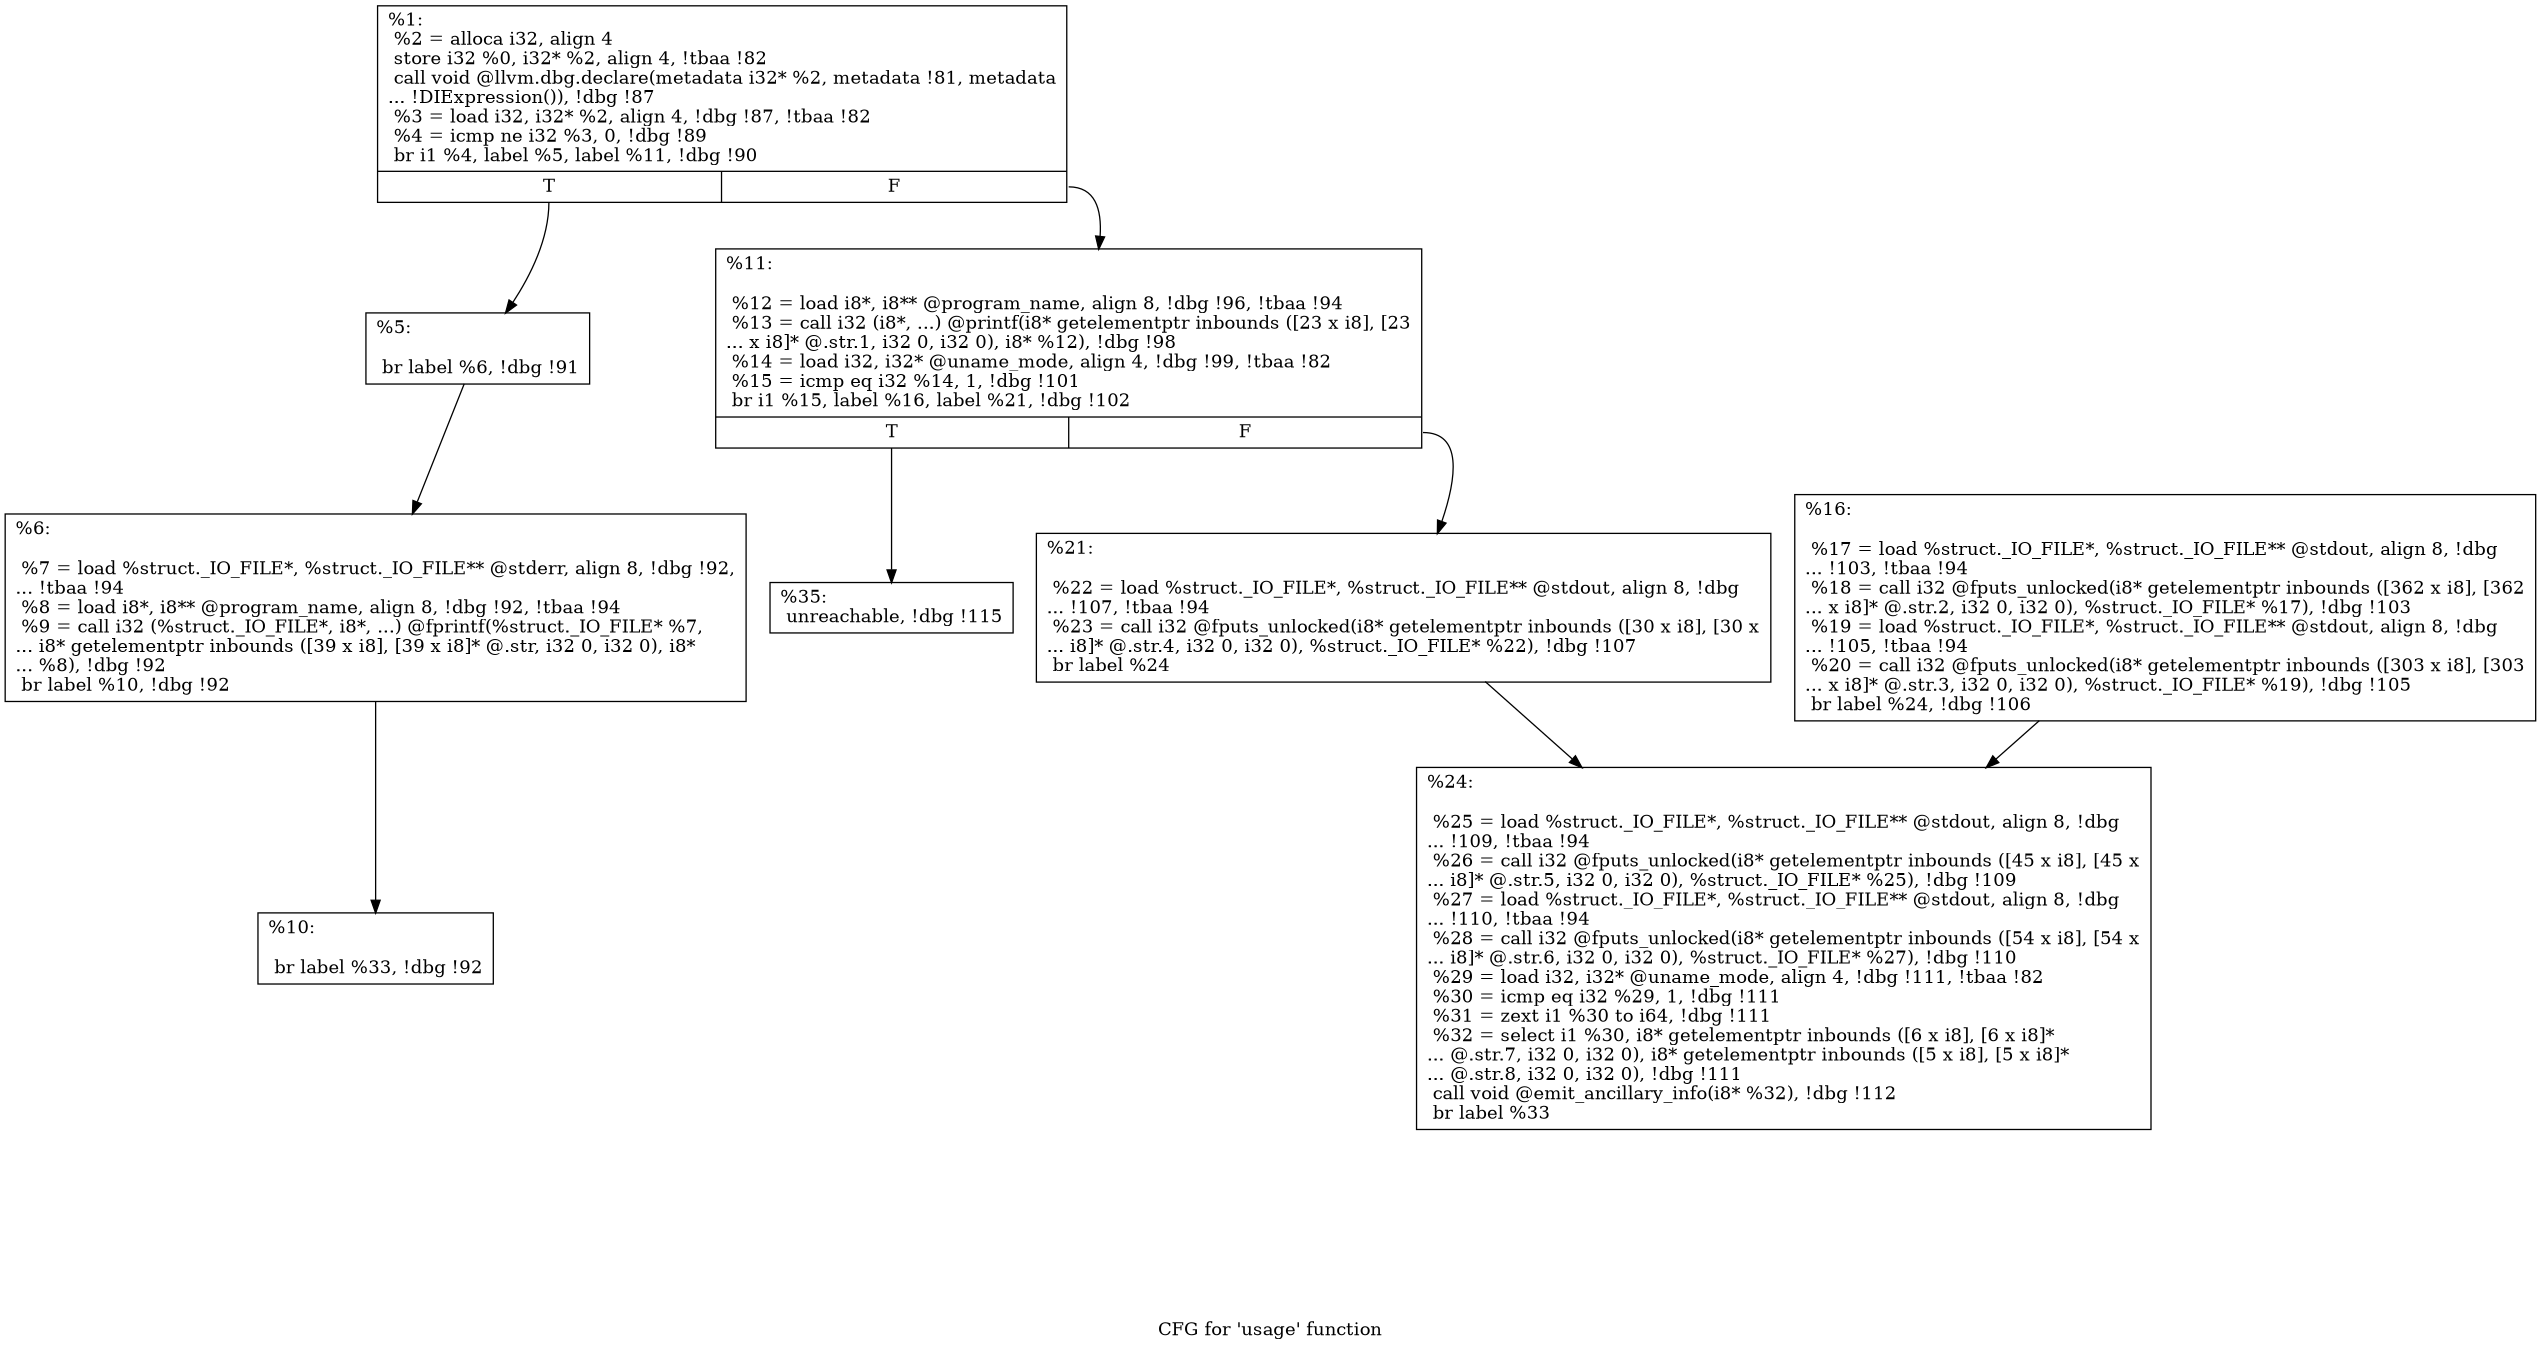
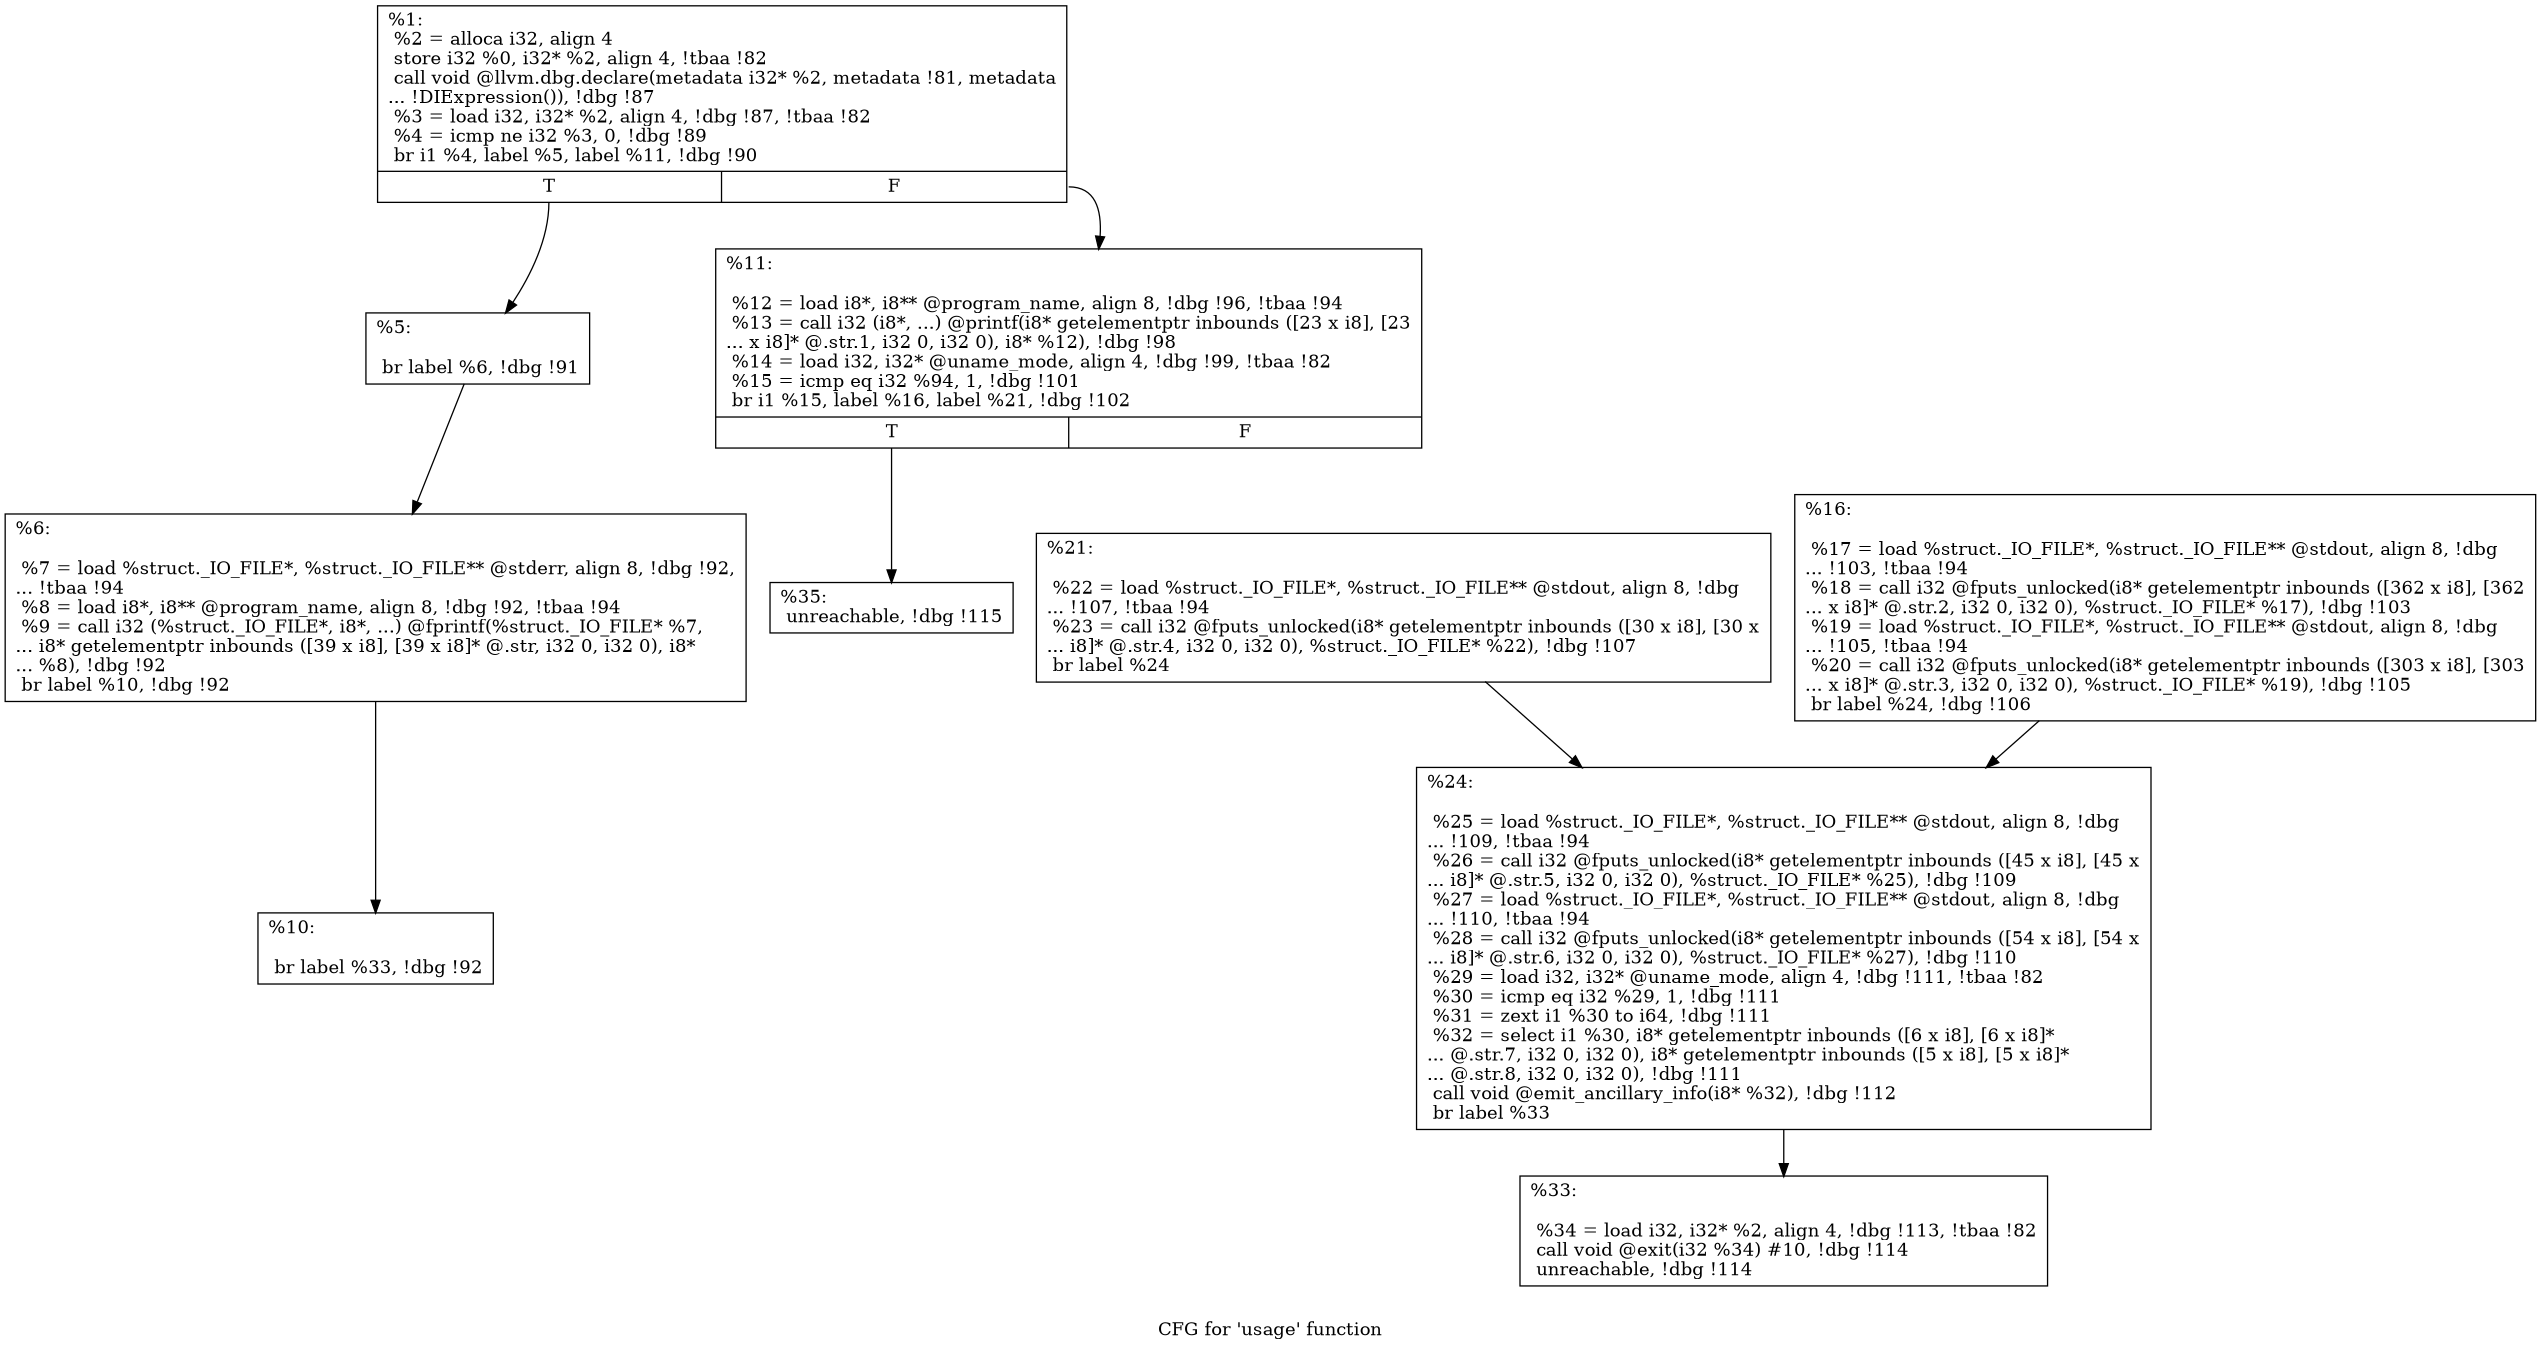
node "%11:": text "%15 = icmp eq i32 %14, 1, !dbg !101" -> "%15 = icmp eq i32 %94, 1, !dbg !101"
edge "%11:" -> "%21:": removed
node "%33:": added
